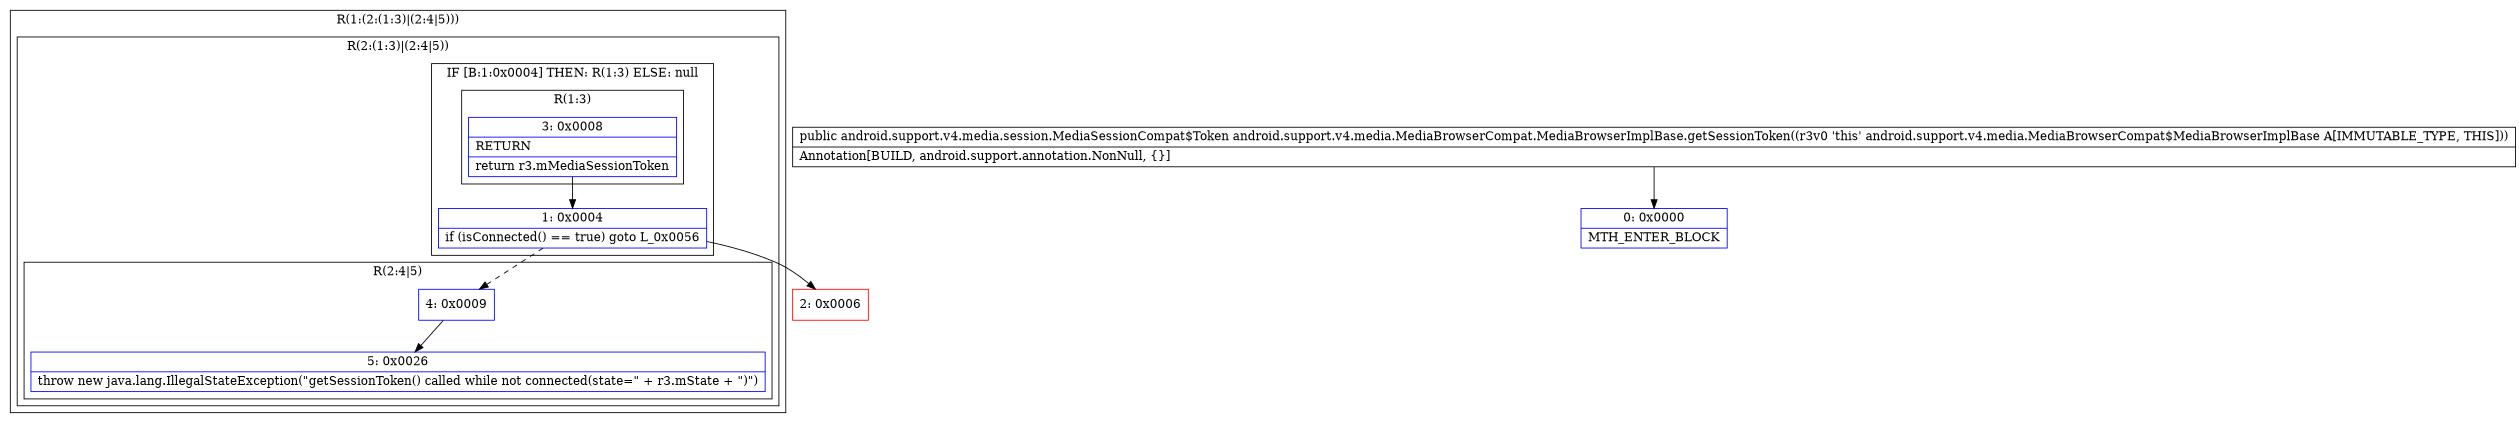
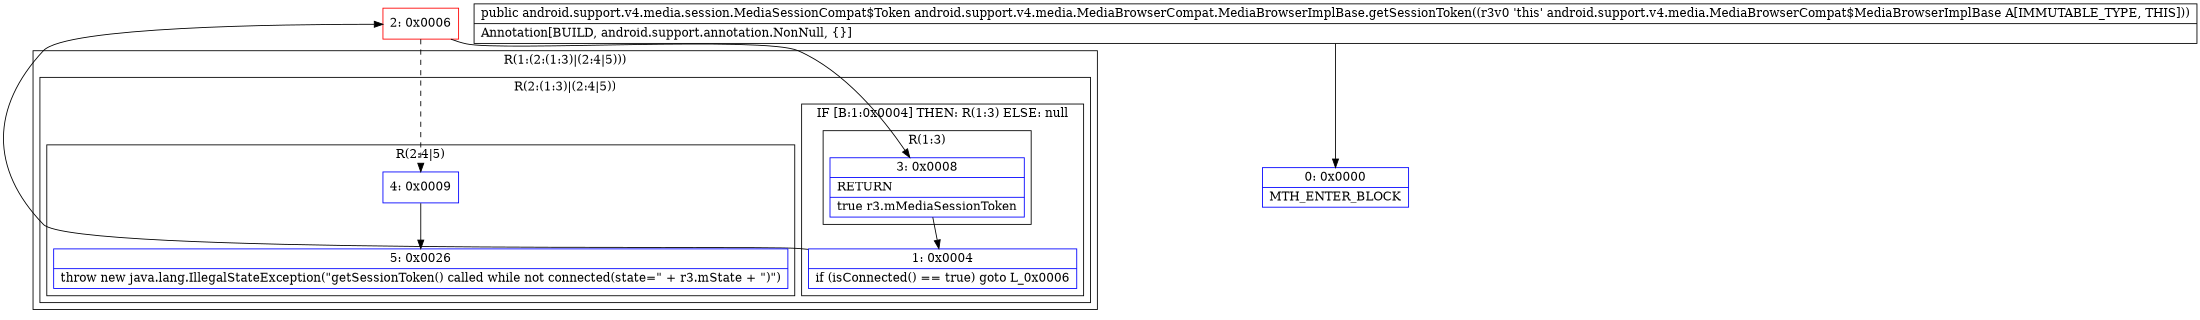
edge "2: 0x0006" -> "3: 0x0008": added
node "3: 0x0008": text "return r3.mMediaSessionToken" -> "true r3.mMediaSessionToken"
node "1: 0x0004": text "if (isConnected() == true) goto L_0x0056" -> "if (isConnected() == true) goto L_0x0006"
edge "1: 0x0004" -> "4: 0x0009": now "2: 0x0006" -> "4: 0x0009"
